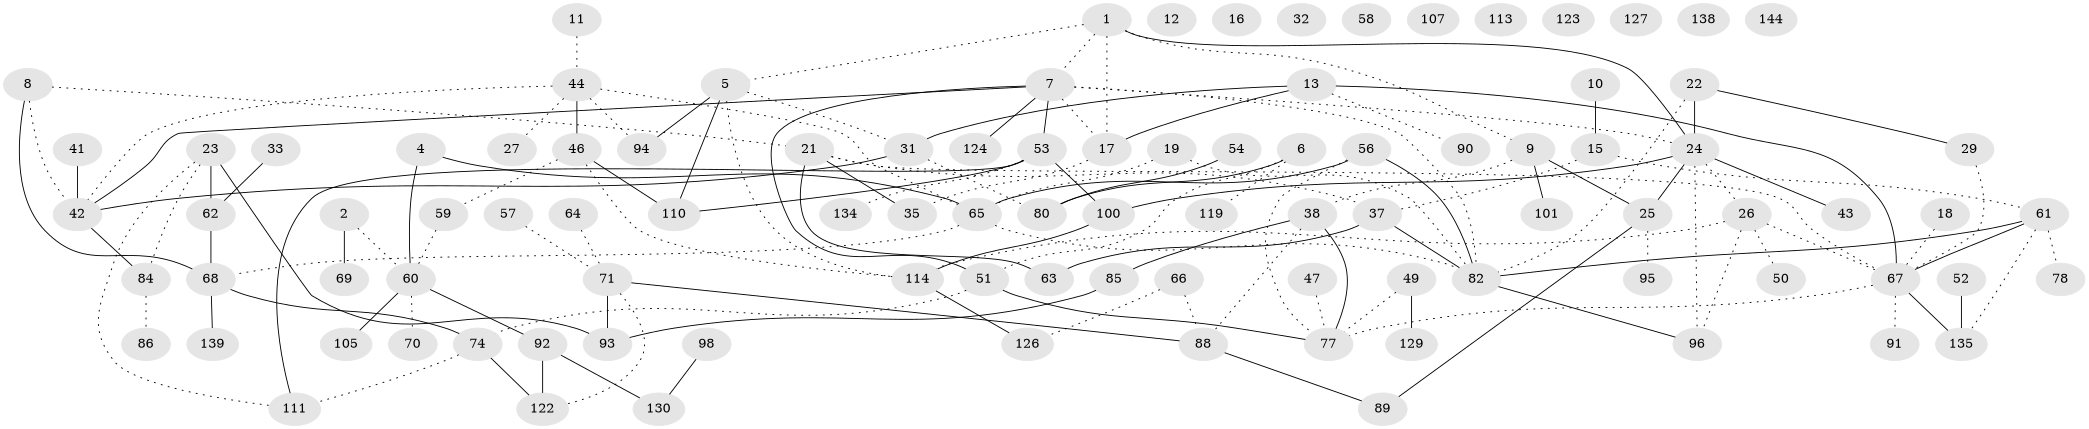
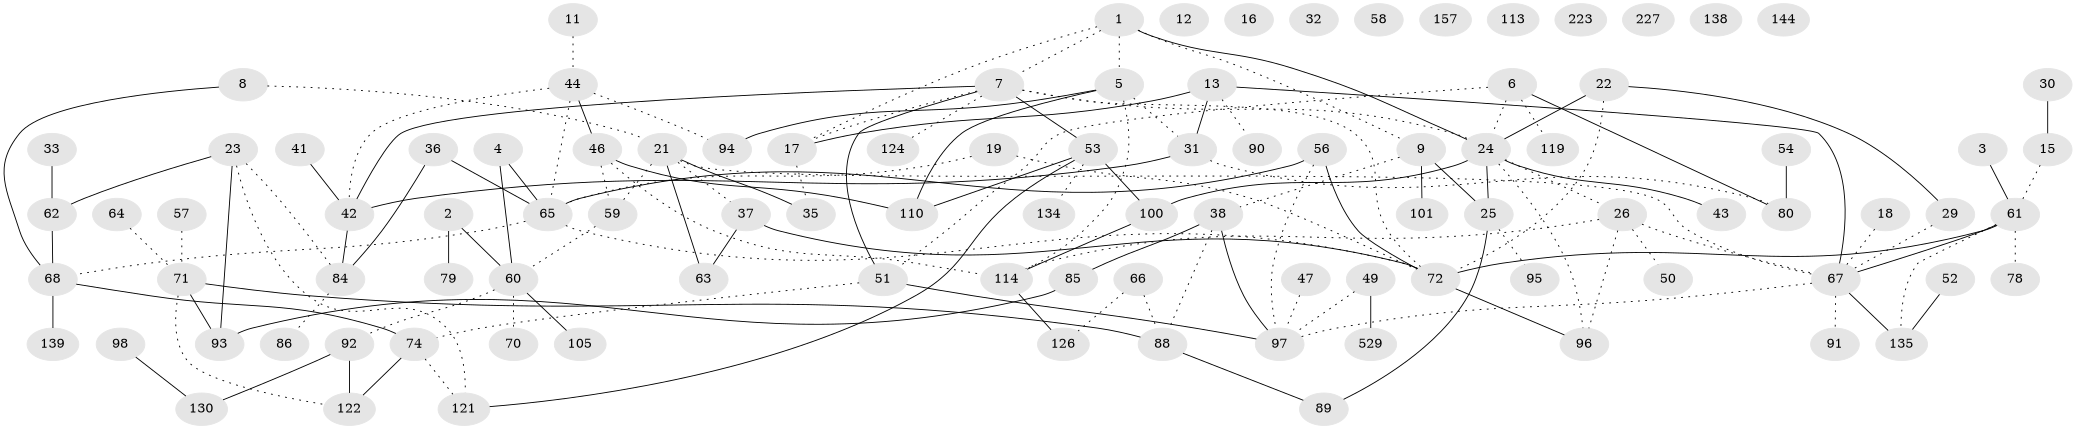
node "107": label "107" -> "157"
node "123": label "123" -> "223"
node "127": label "127" -> "227"
node "10": label "10" -> "30"
edge "6" -- "24": added
edge "7" -- "124": style solid -> dotted
node "36": added
node "27": removed
node "3": added
edge "8" -- "42": removed
edge "21" -- "59": added
edge "15" -- "37": removed
edge "2" -- "60": style dotted -> solid
node "69": label "69" -> "79"
node "82": label "82" -> "72"
edge "60" -- "92": style solid -> dotted
node "77": label "77" -> "97"
node "129": label "129" -> "529"
node "111": label "111" -> "121"
